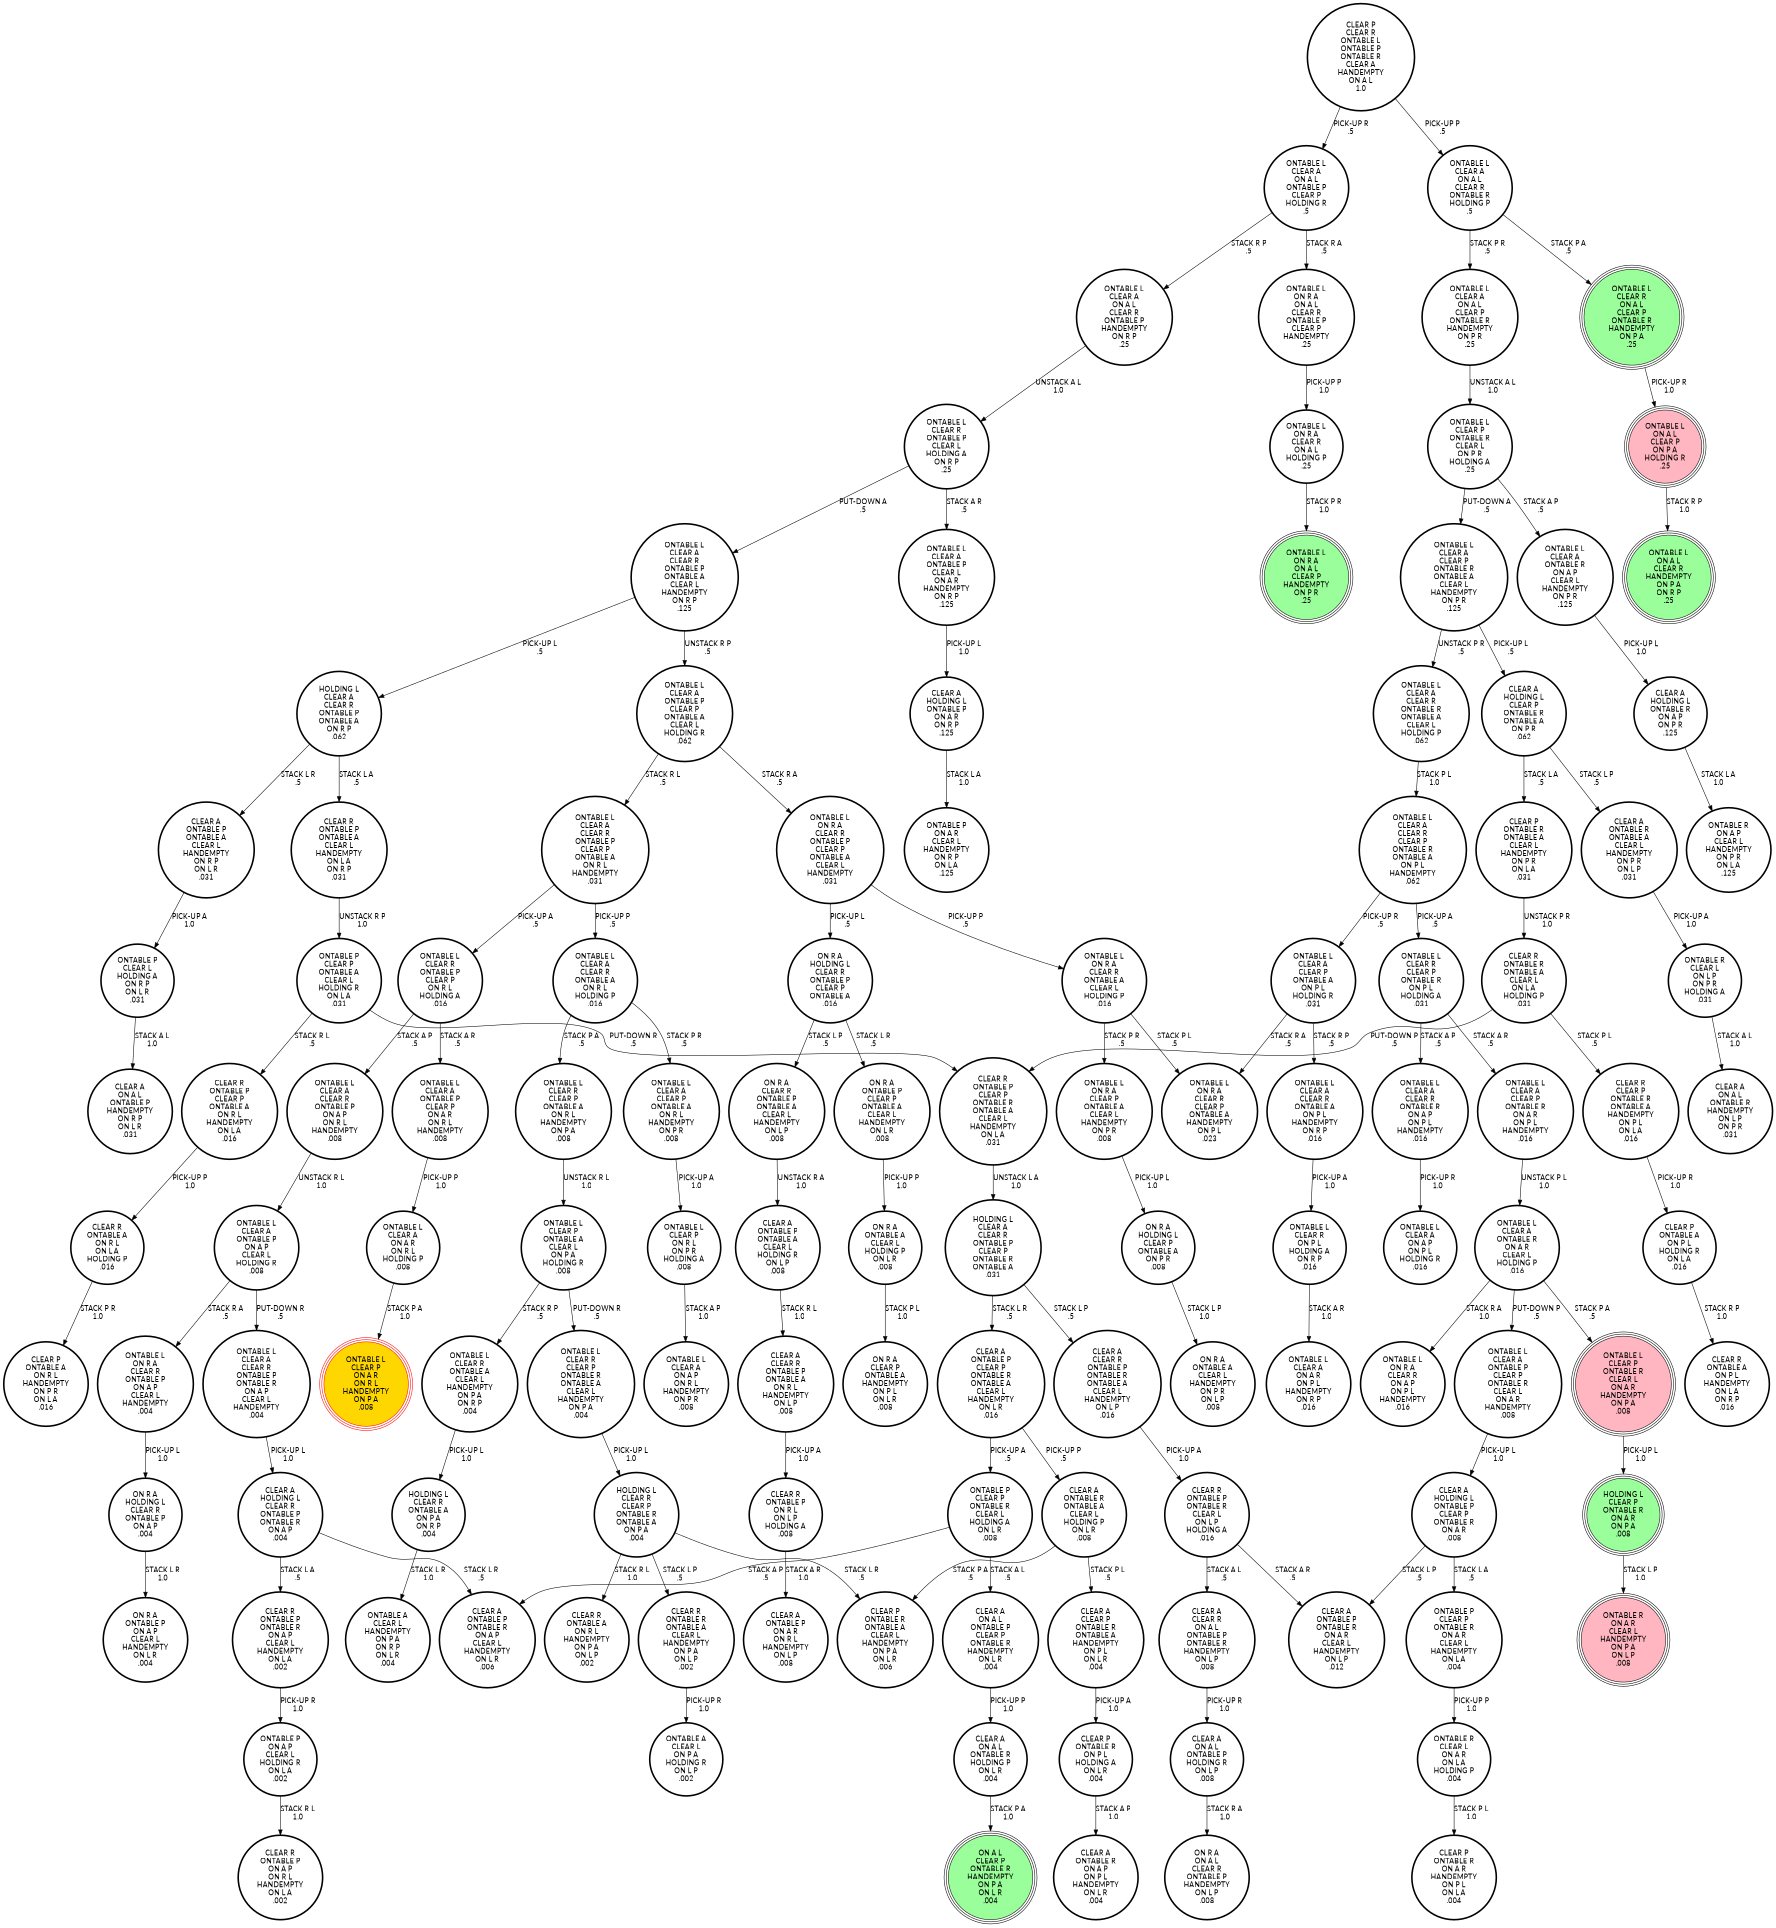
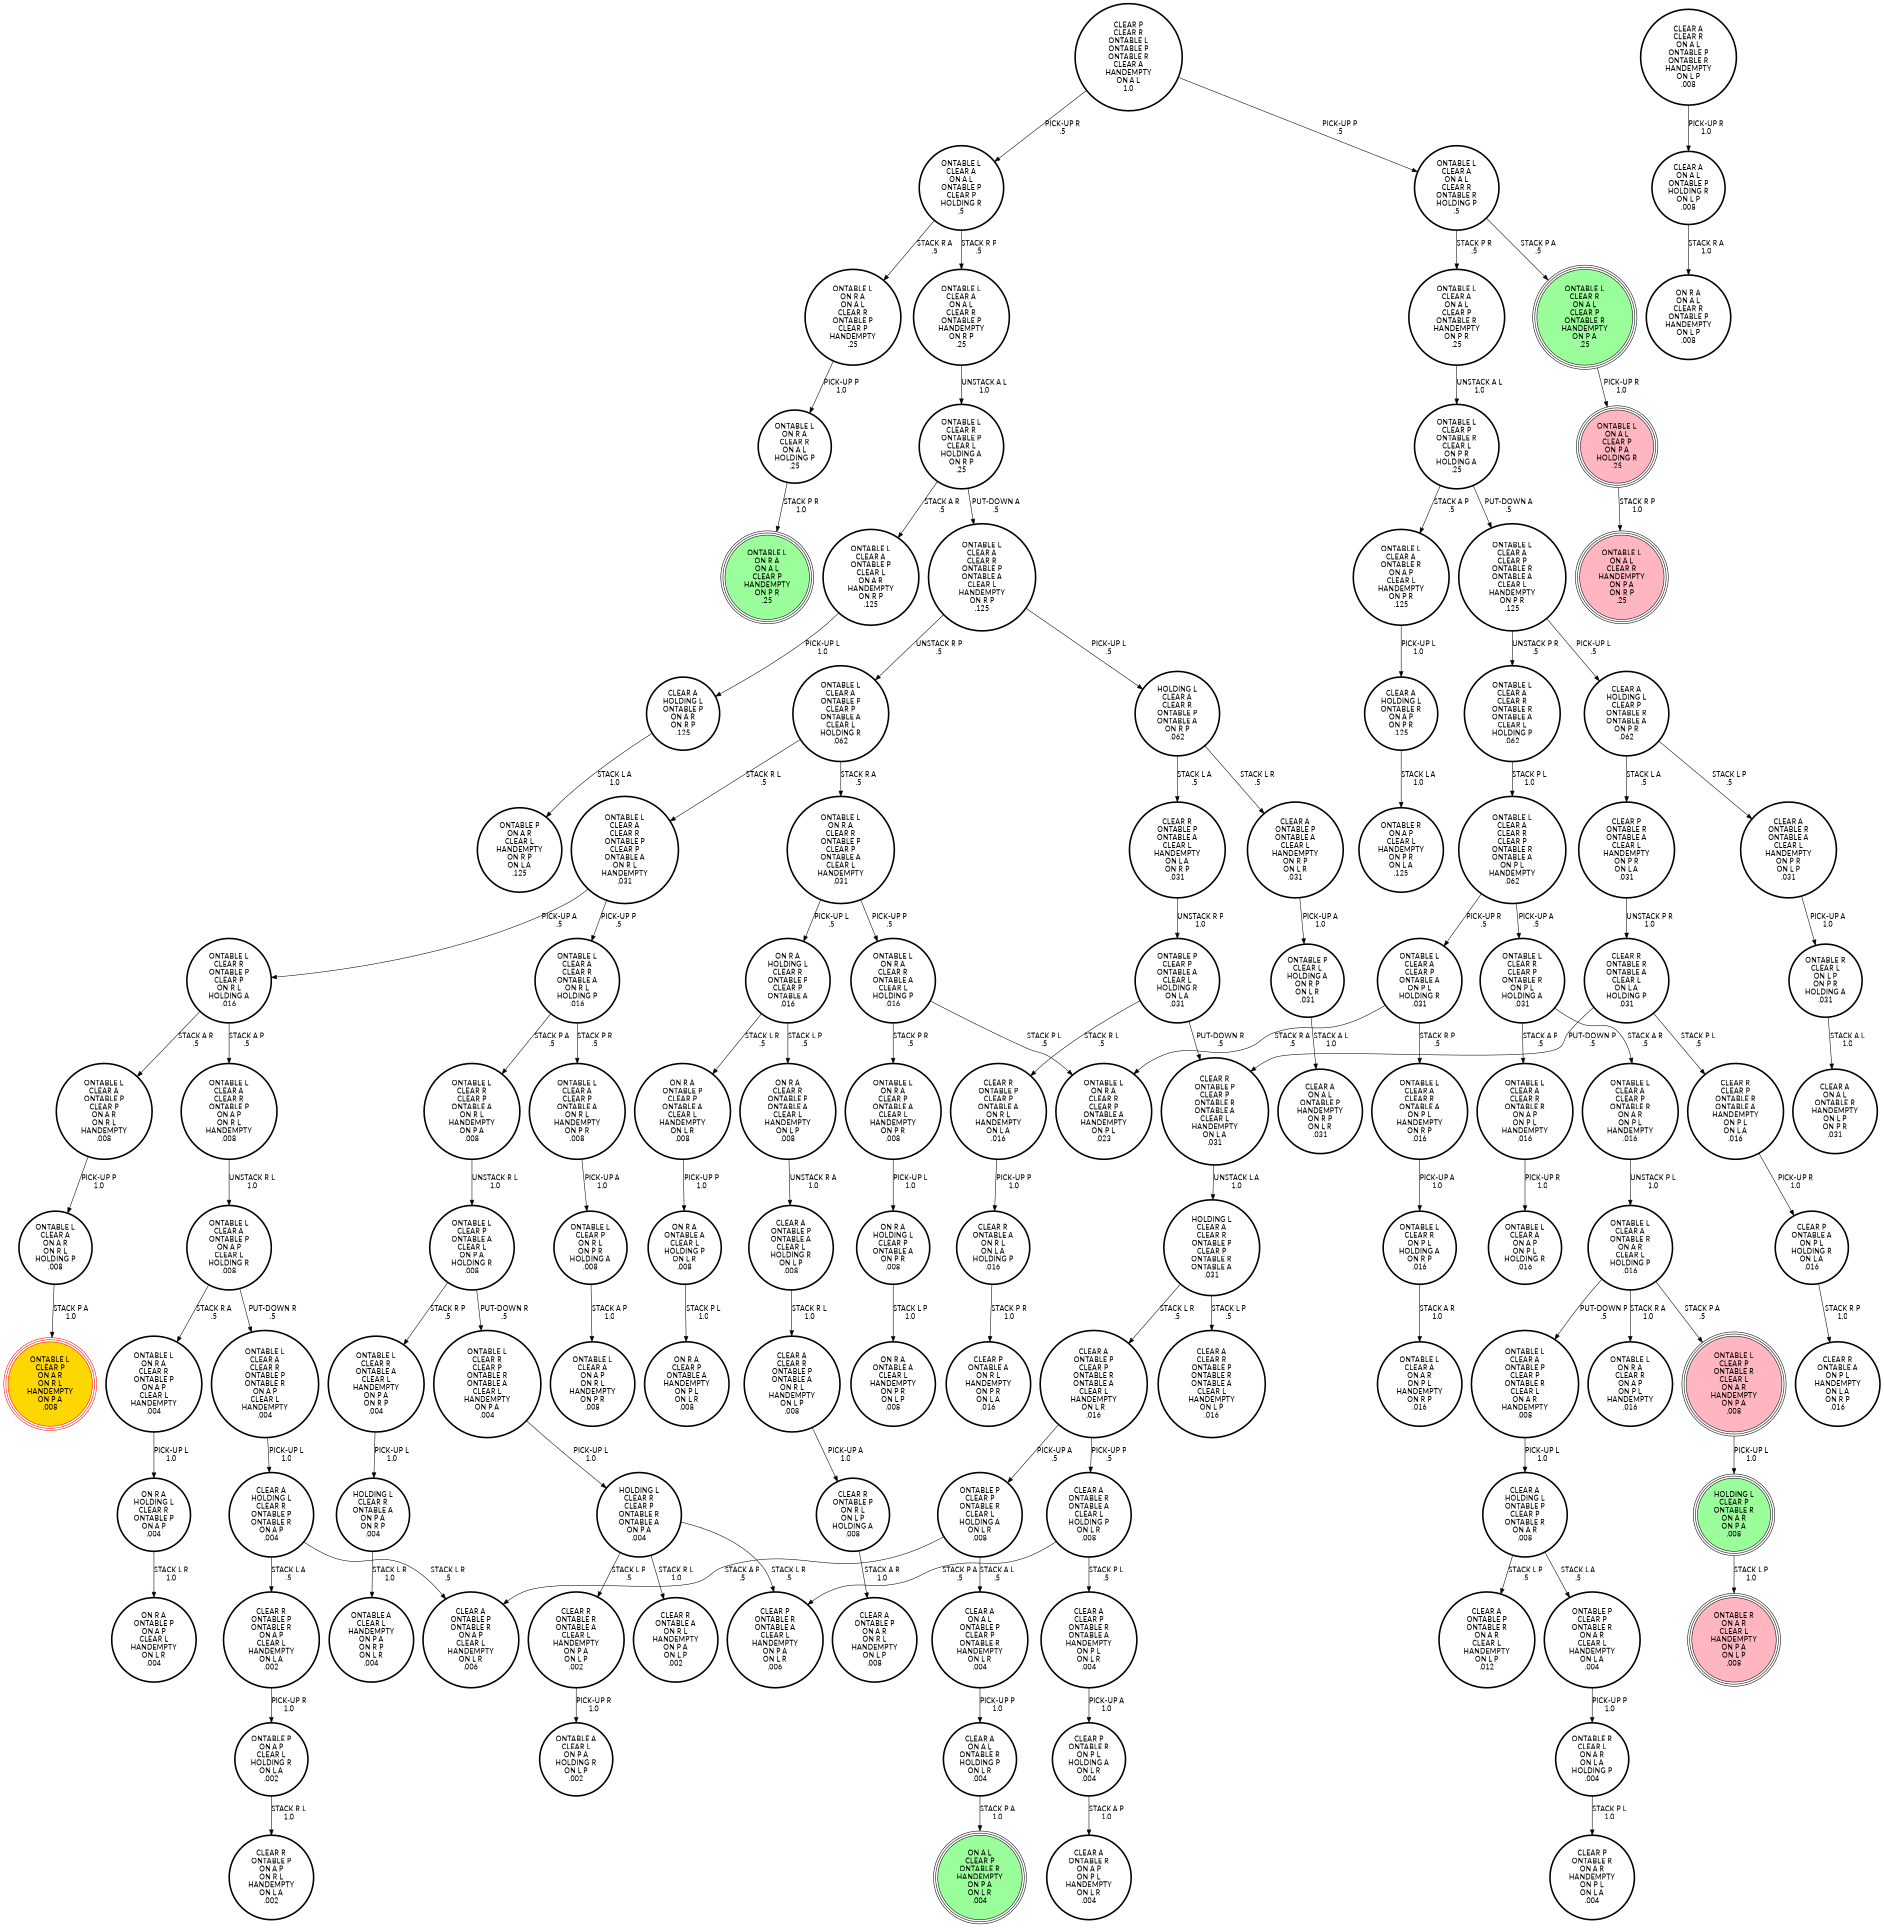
node "ONTABLE L ON A L CLEAR R HANDEMPTY ON P A ON R P .25": fillcolor palegreen1 -> lightpink
node "CLEAR R ONTABLE P ONTABLE R CLEAR L ON L P HOLDING A .016": removed
